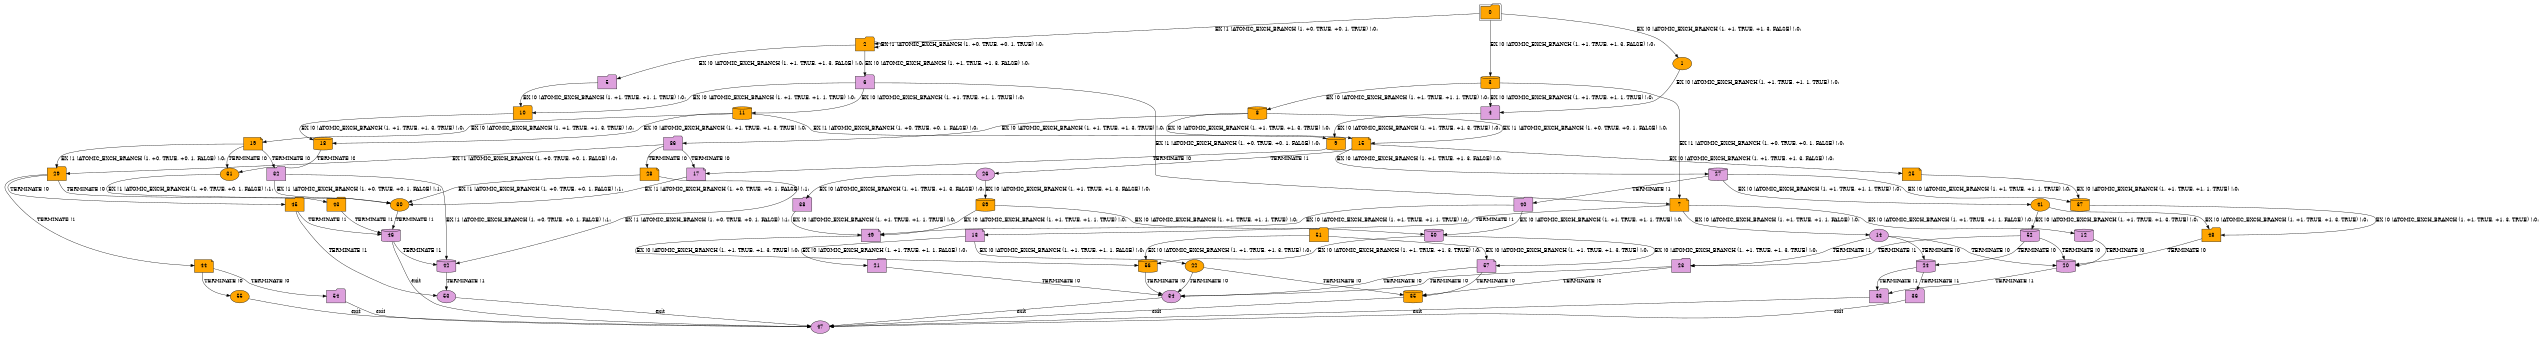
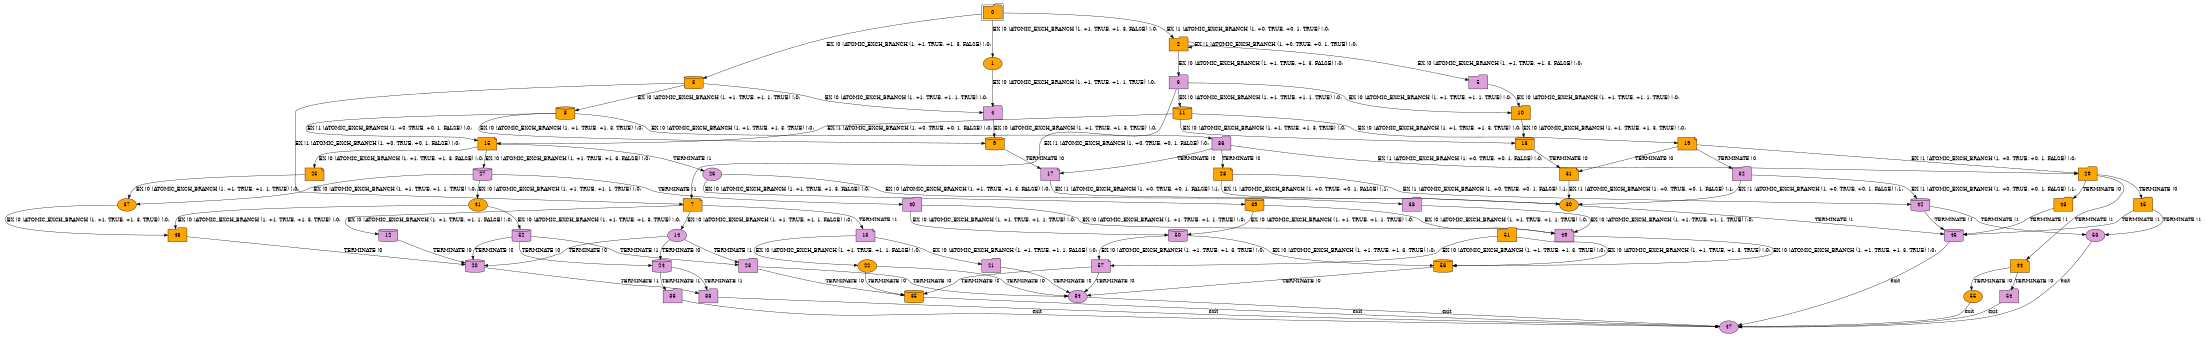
node "31": shape ellipse -> note
node "37": shape cylinder -> ellipse
edge "46" -> "42": reversed
